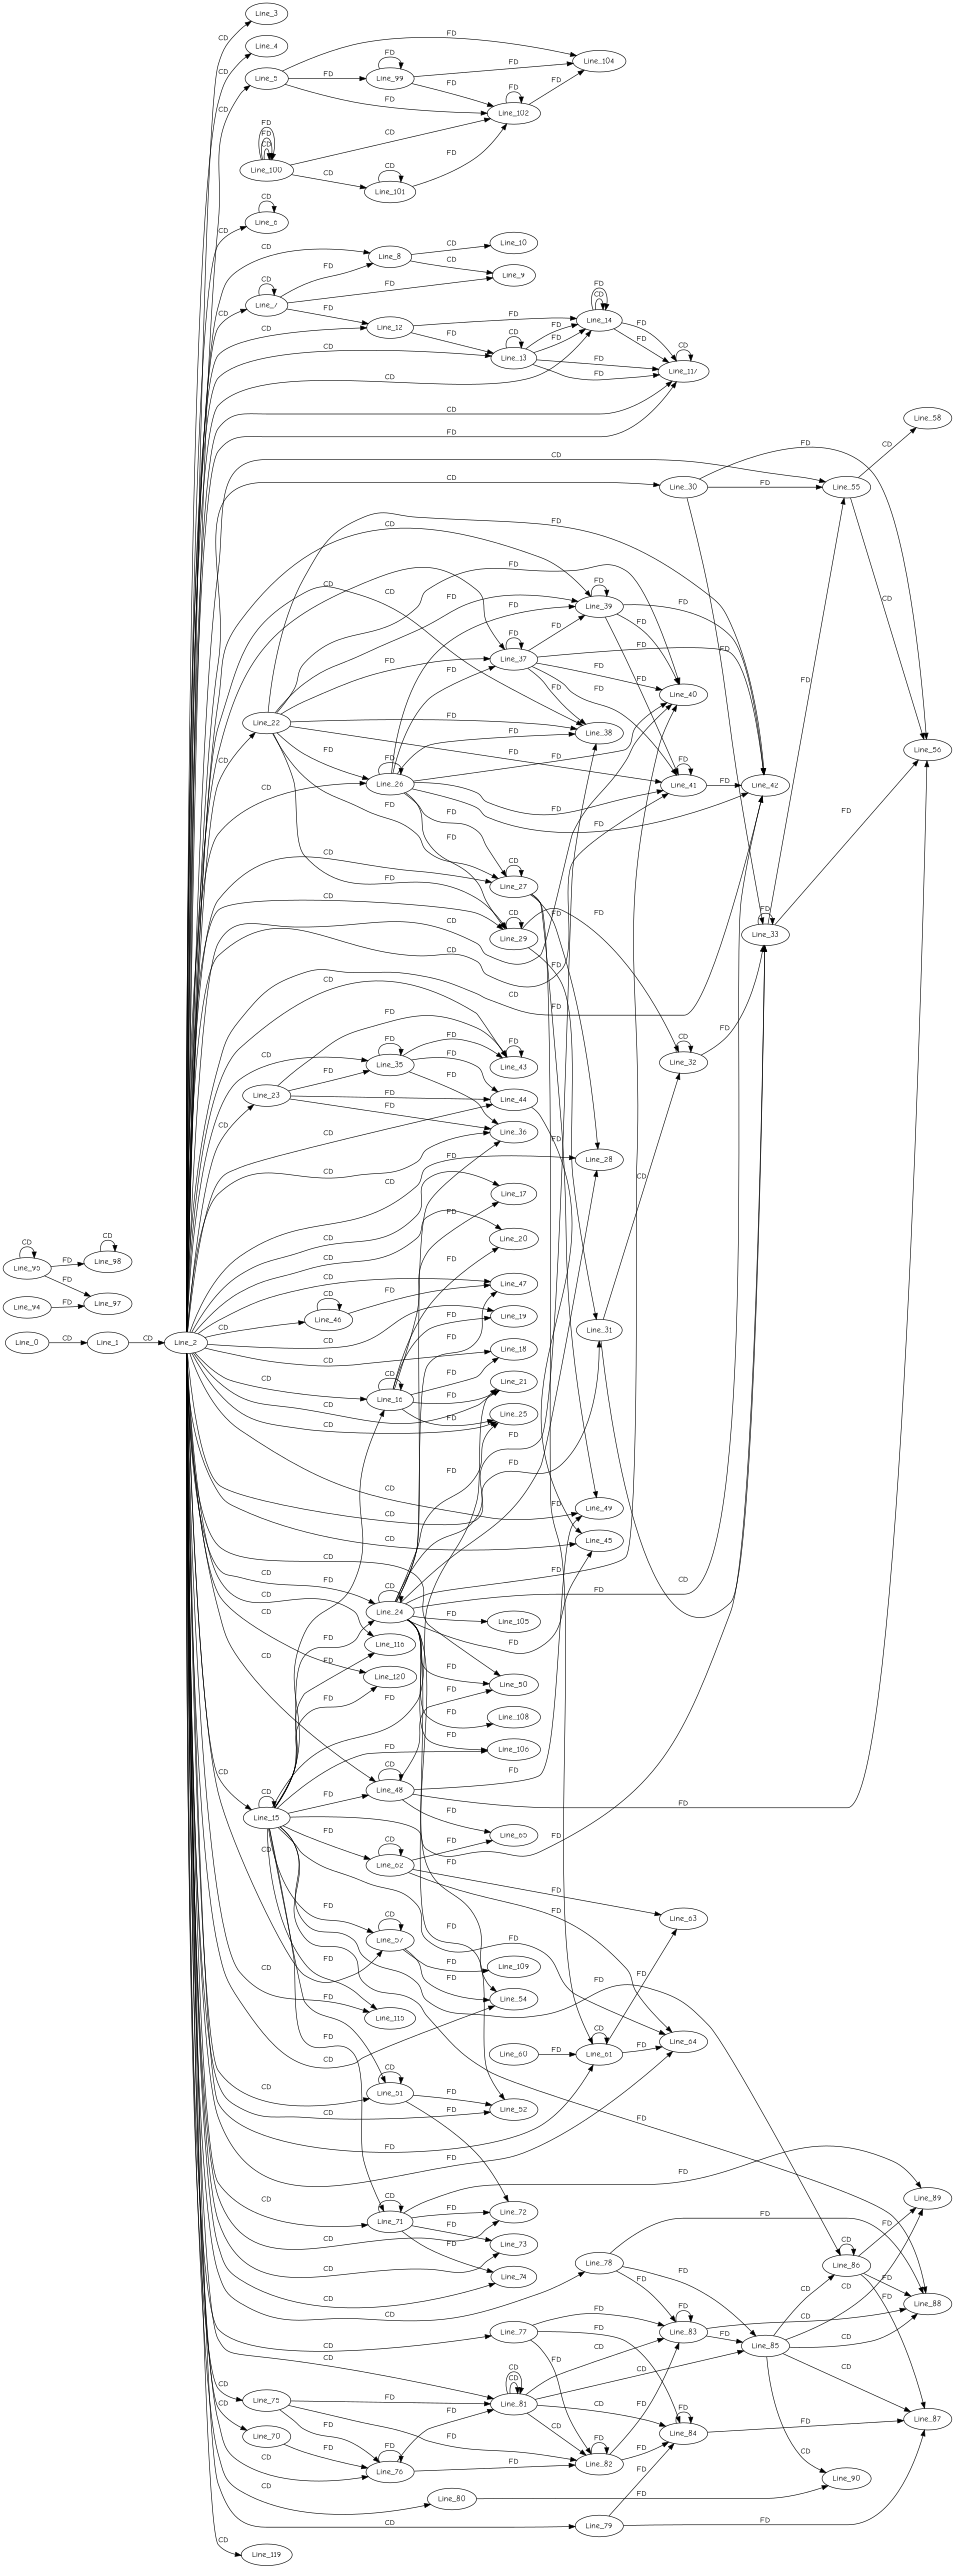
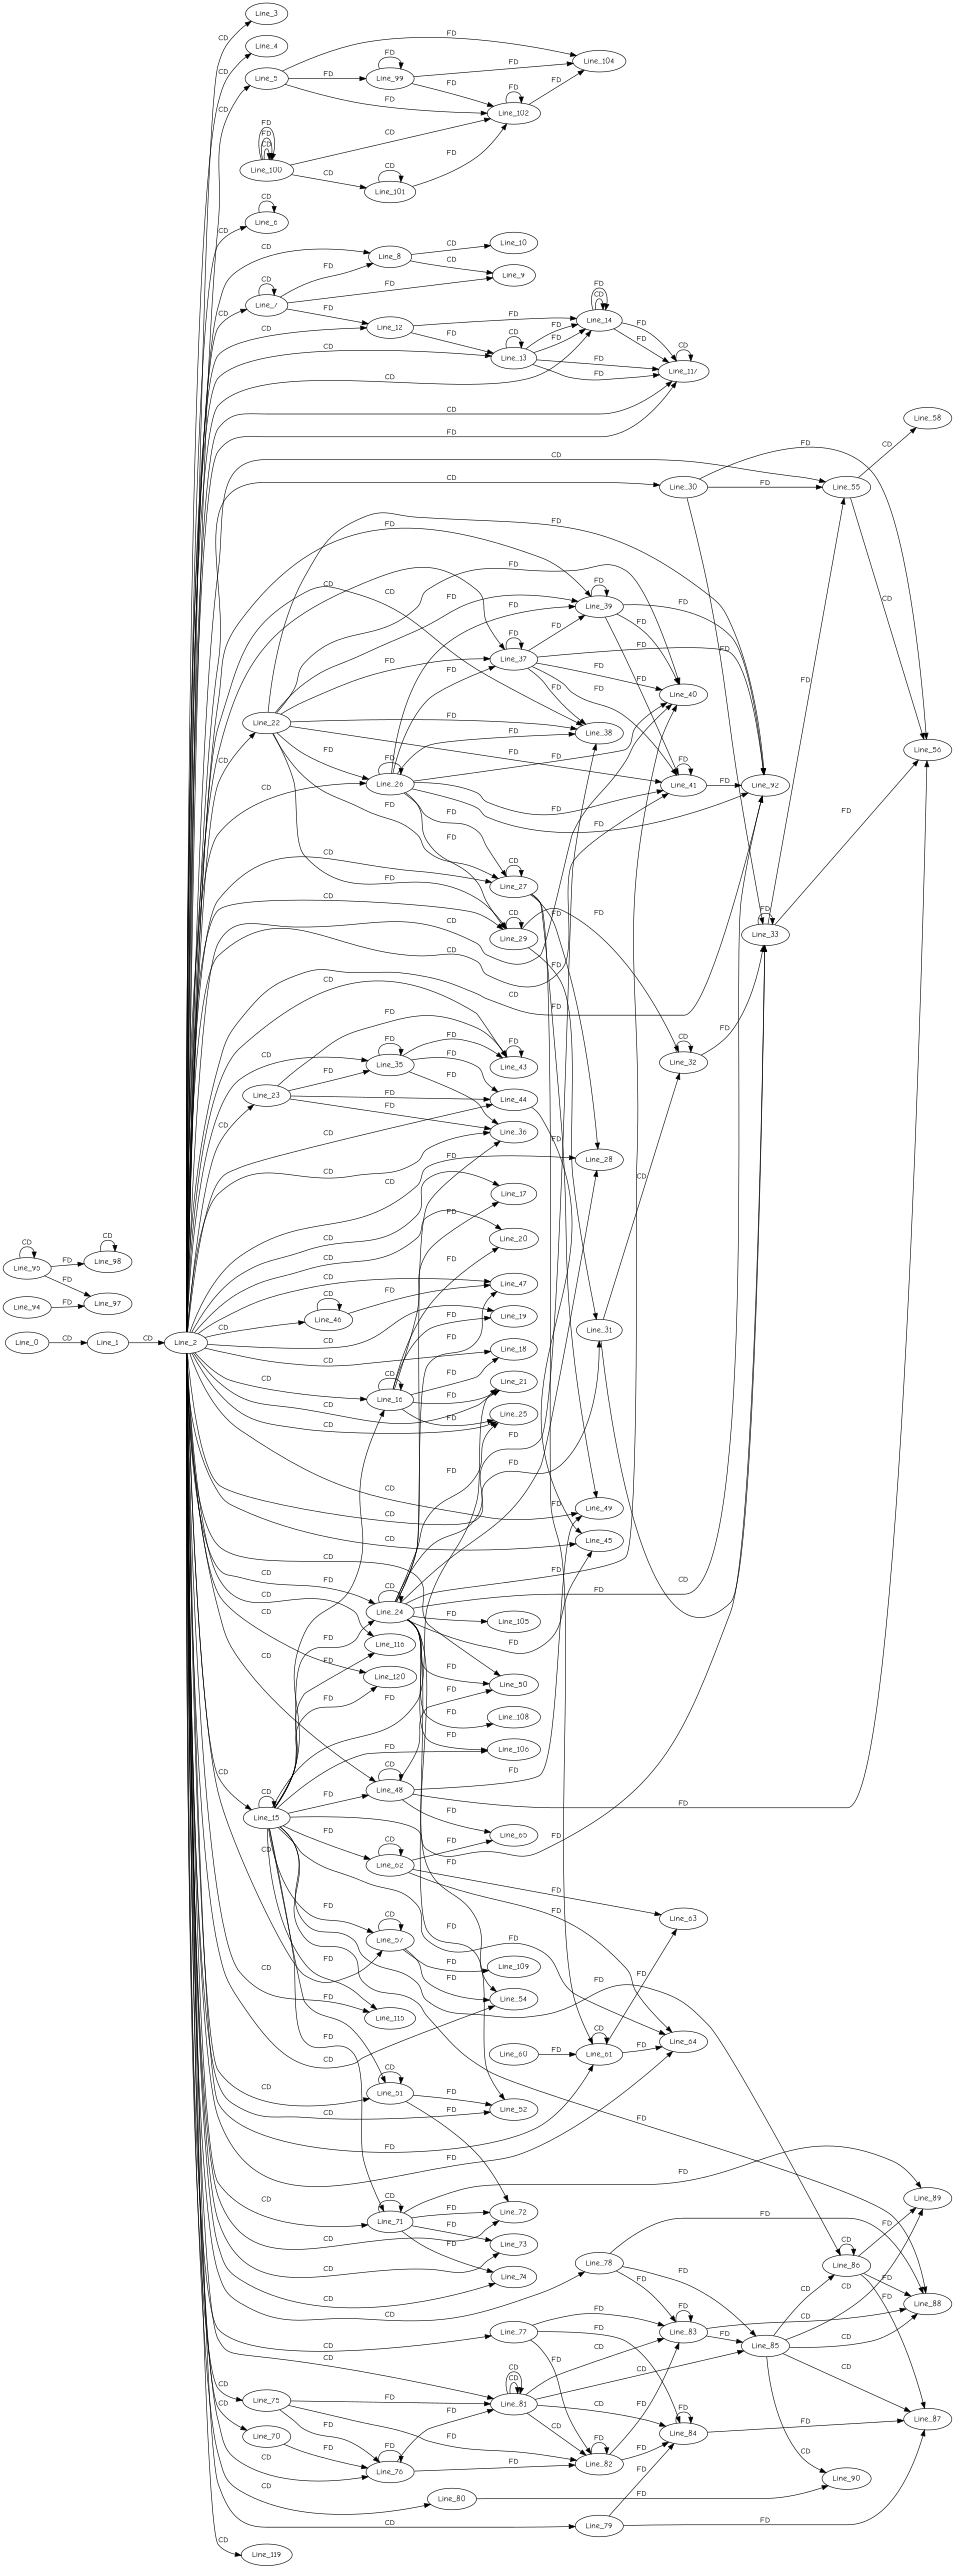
edge "Line_2" -> "Line_39": label "CD" -> "FD"
node "Line_42": label "Line_42" -> "Line_92"
